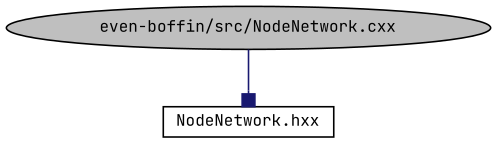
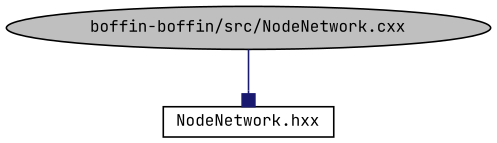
node "even-boffin/src/NodeNetwork.cxx": label "even-boffin/src/NodeNetwork.cxx" -> "boffin-boffin/src/NodeNetwork.cxx"
